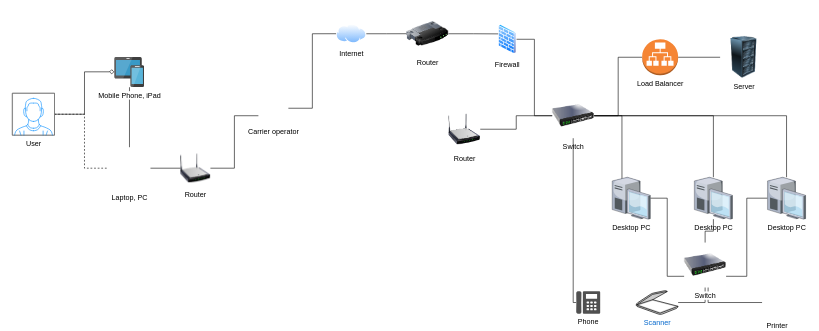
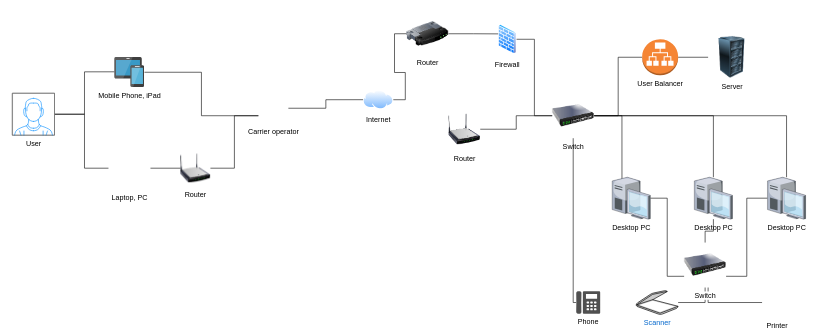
node "Internet": moved (351, 34) -> (378, 100)
node "Server": moved (744, 57) -> (732, 57)
edge "User" -> "Mobile Phone, iPad": arrowhead diamond -> none
node "Load Balancer": label "Load Balancer" -> "User Balancer"
edge "Mobile Phone, iPad" -- "Laptop, PC": now "Mobile Phone, iPad" -- "Carrier operator"
edge "User" -- "Laptop, PC": style dashed -> solid
